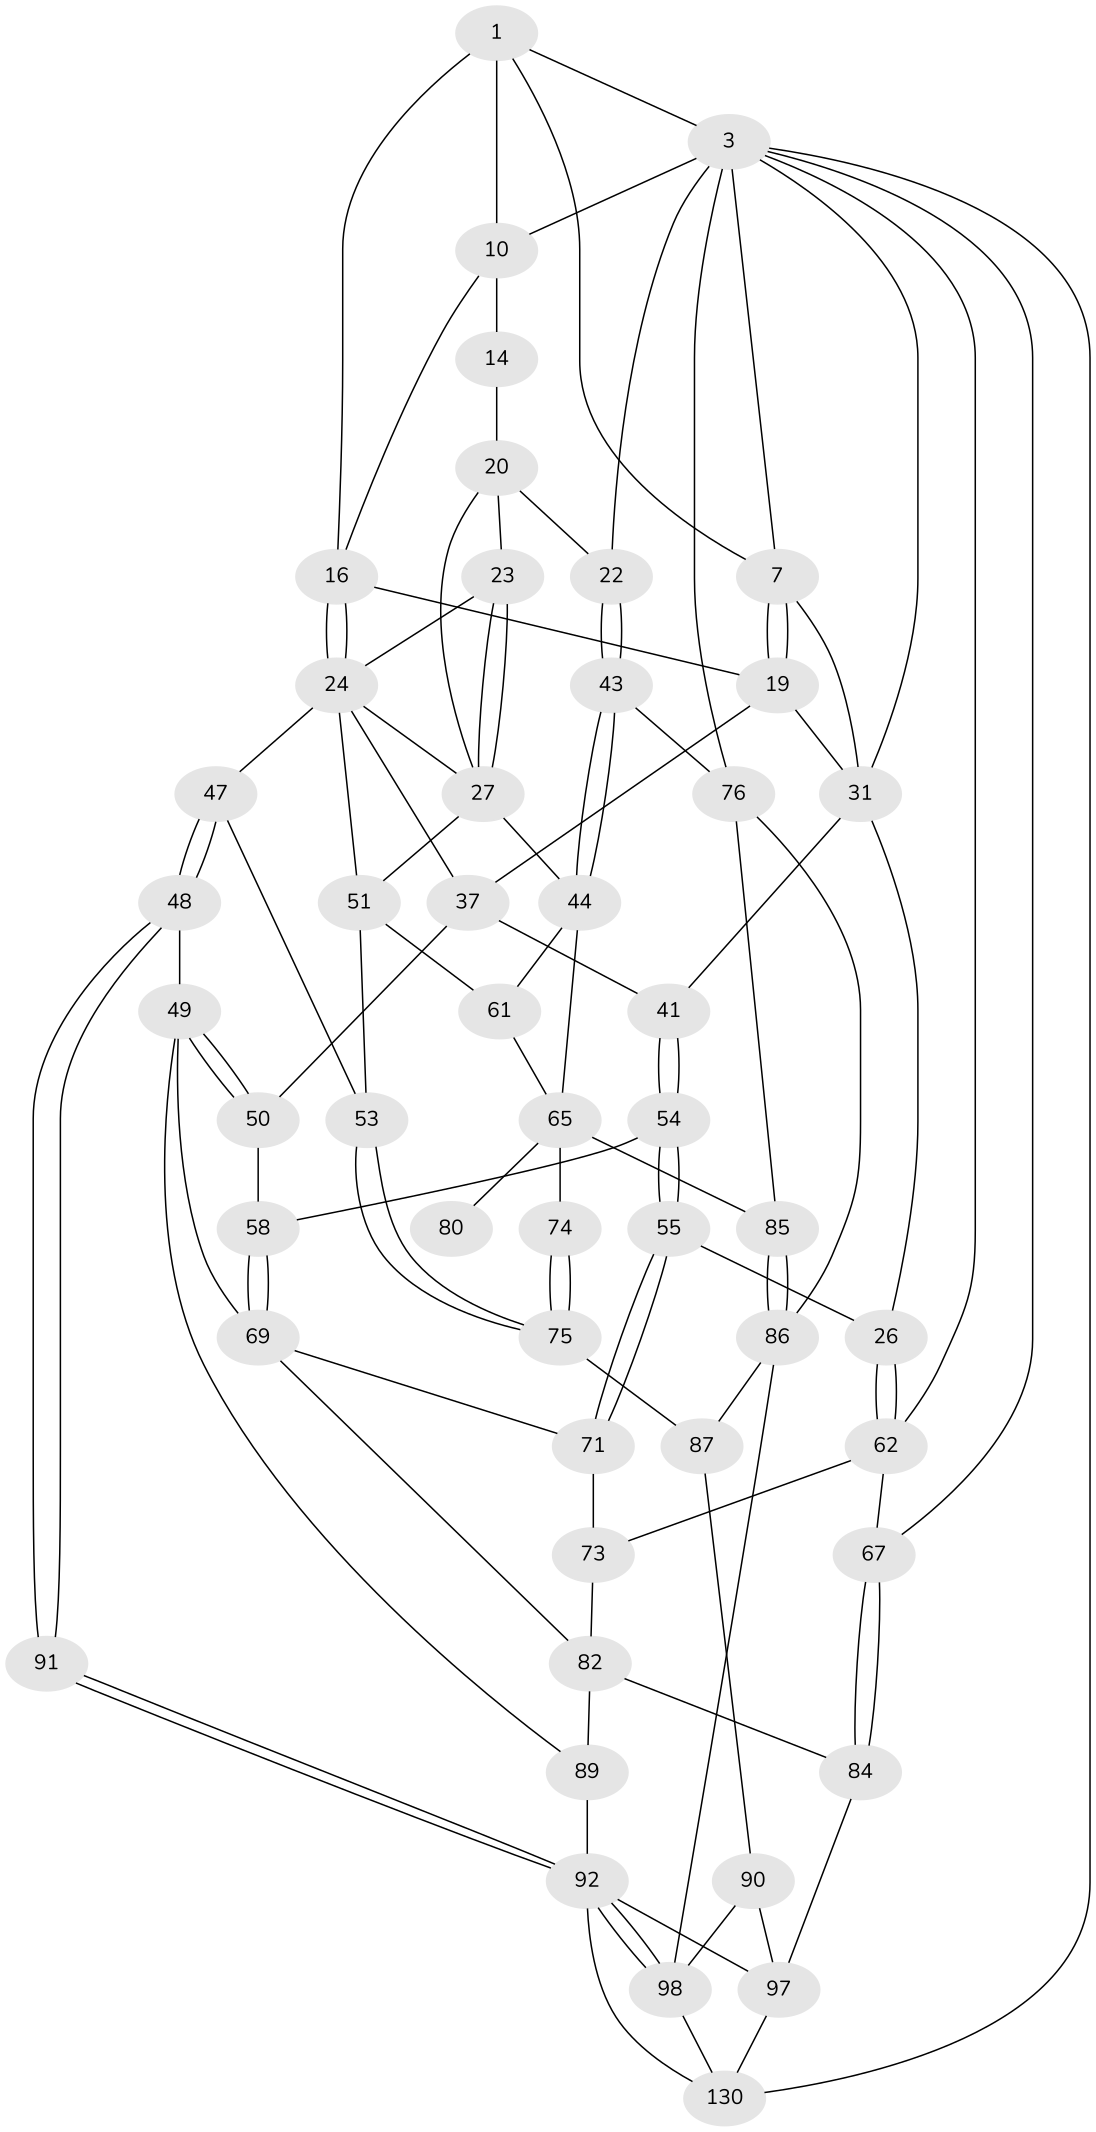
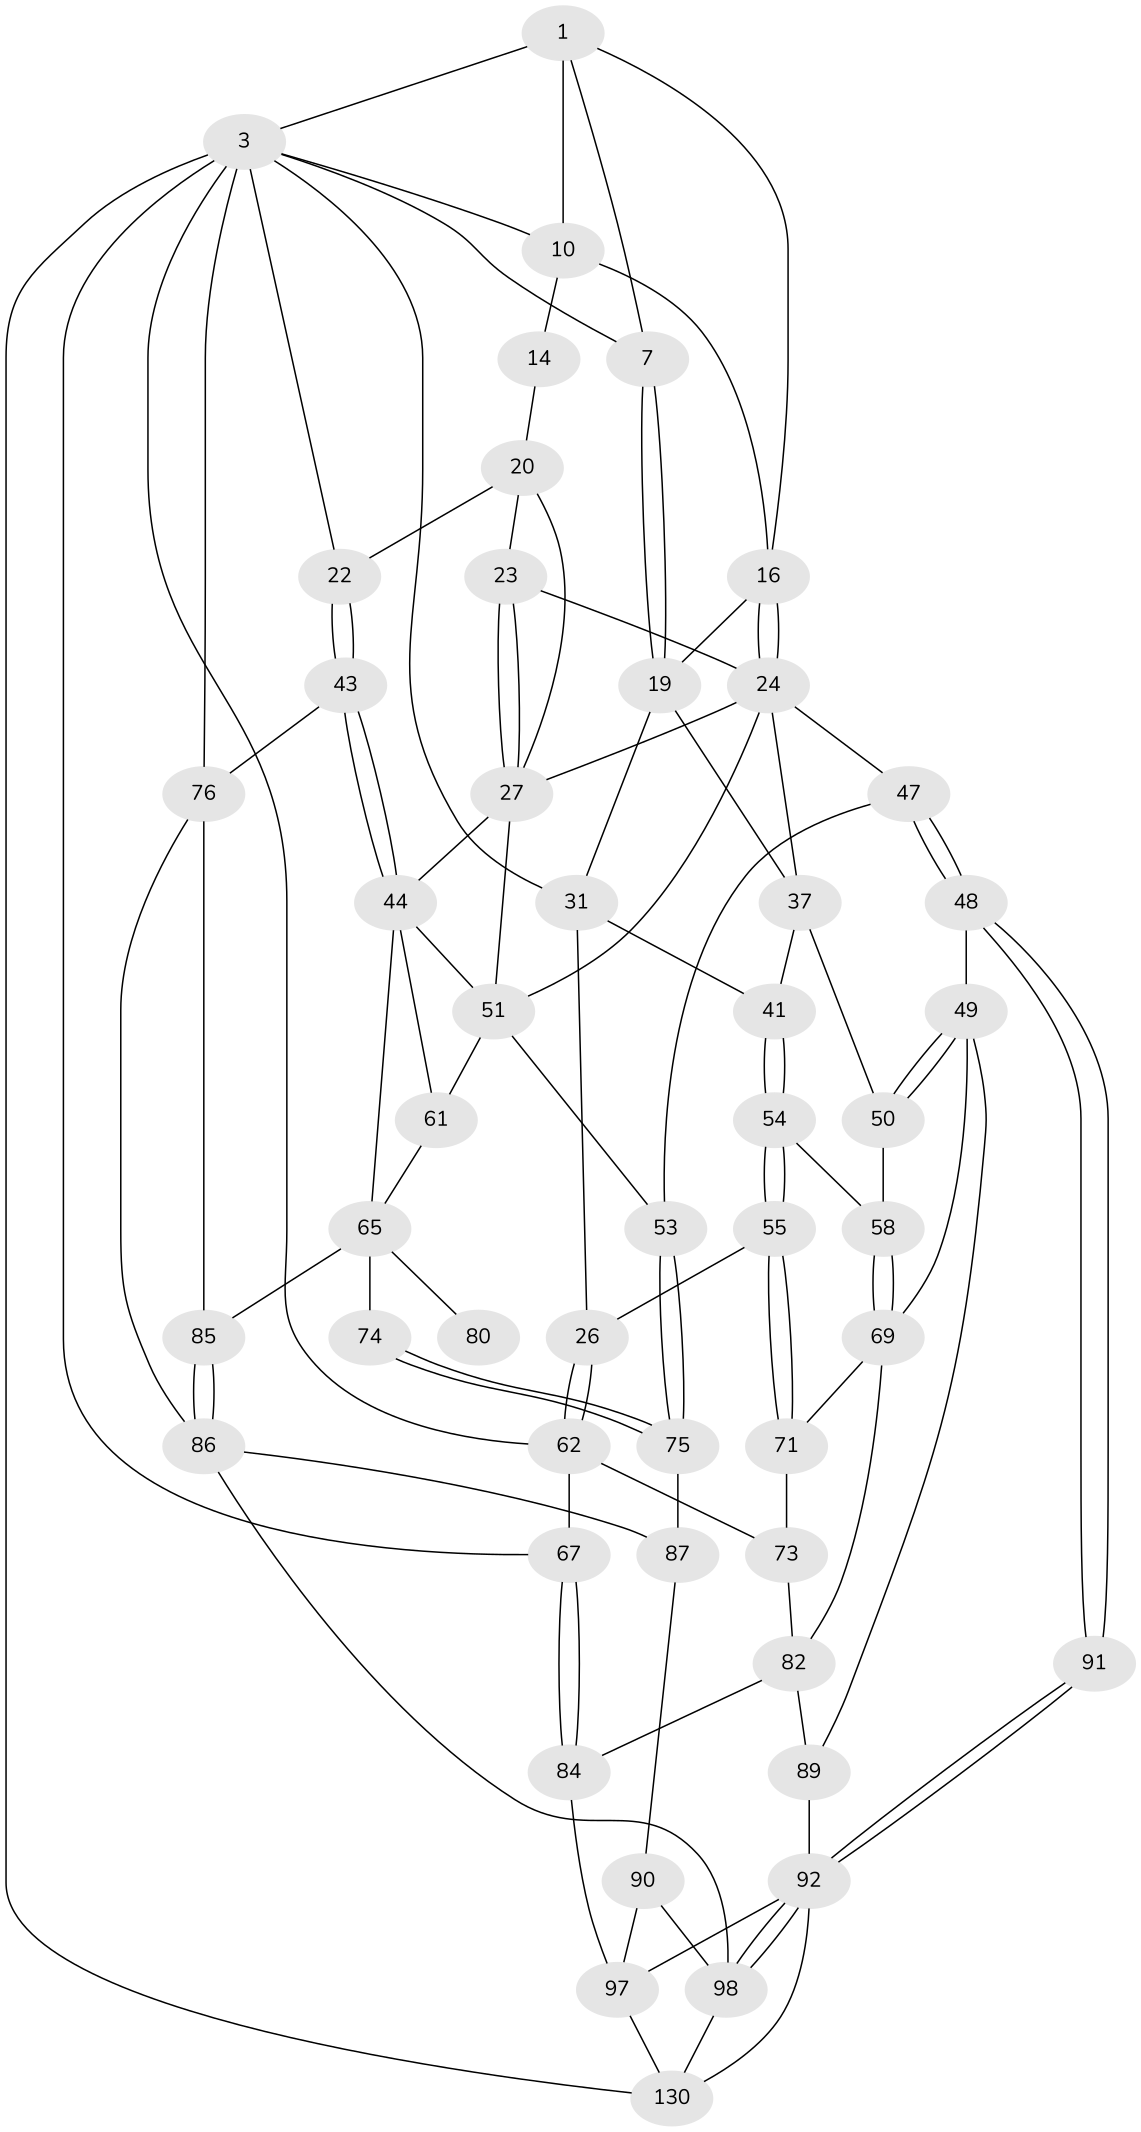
edge "7" -- "31": removed
edge "44" -- "51": added
